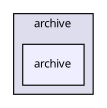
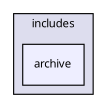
cluster "archive": label "archive" -> "includes"
